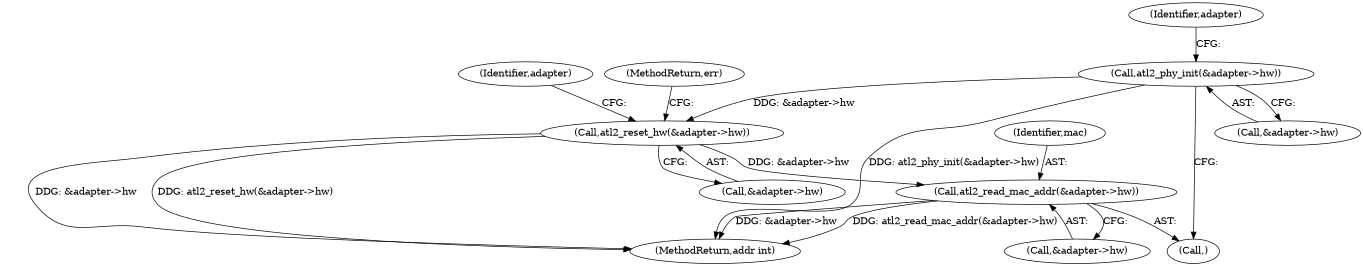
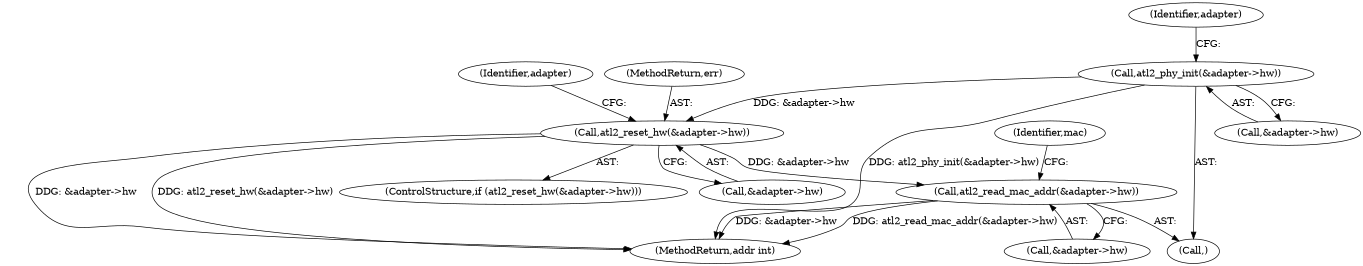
edge "(MethodReturn,err)" -> "(Call,atl2_reset_hw(&adapter->hw))": label "CFG: " -> "AST: "
edge "(Identifier,mac)" -> "(Call,atl2_read_mac_addr(&adapter->hw))": label "AST: " -> "CFG: "
edge "(Call,atl2_phy_init(&adapter->hw))" -> "(Call,)": label "CFG: " -> "AST: "
node "(ControlStructure,if (atl2_reset_hw(&adapter->hw)))": added
